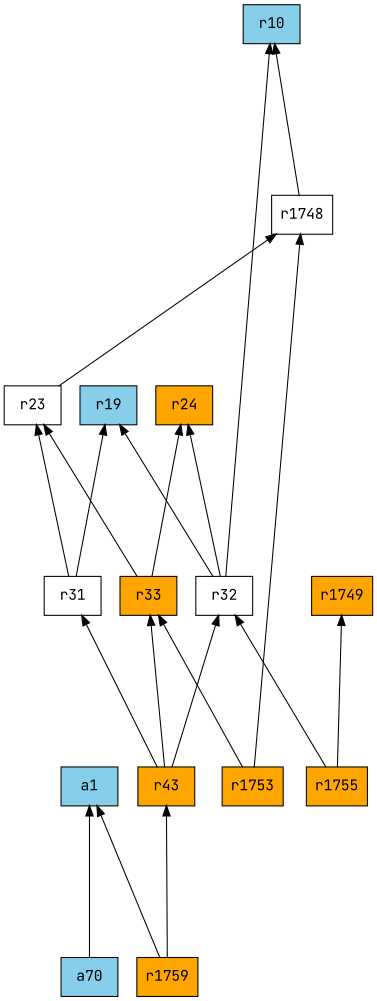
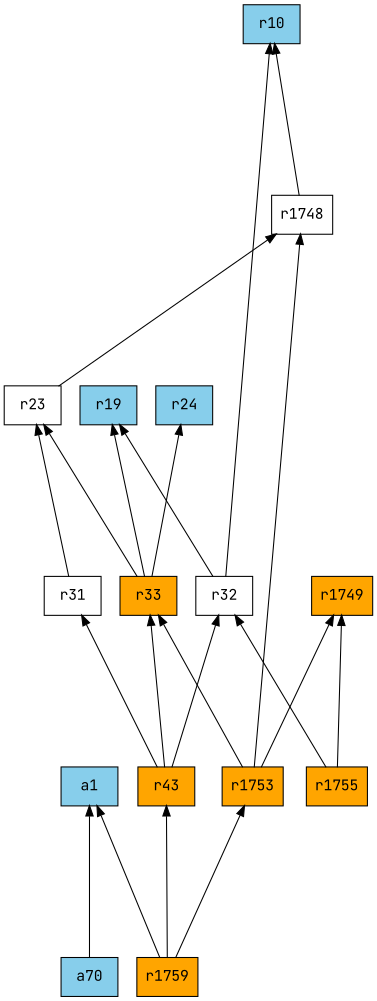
node "r24": fillcolor orange -> skyblue
edge "r32" -> "r24": removed
edge "r31" -> "r19": now "r33" -> "r19"
edge "r1753" -> "r1749": added
edge "r1759" -> "r1753": added
